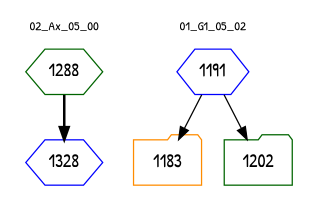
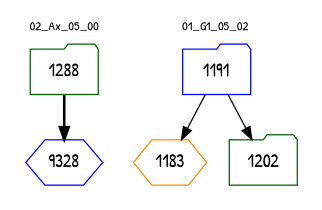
node "1288": shape hexagon -> folder
node "1191": shape hexagon -> folder
node "1328": label "1328" -> "9328"
node "1183": shape folder -> hexagon
